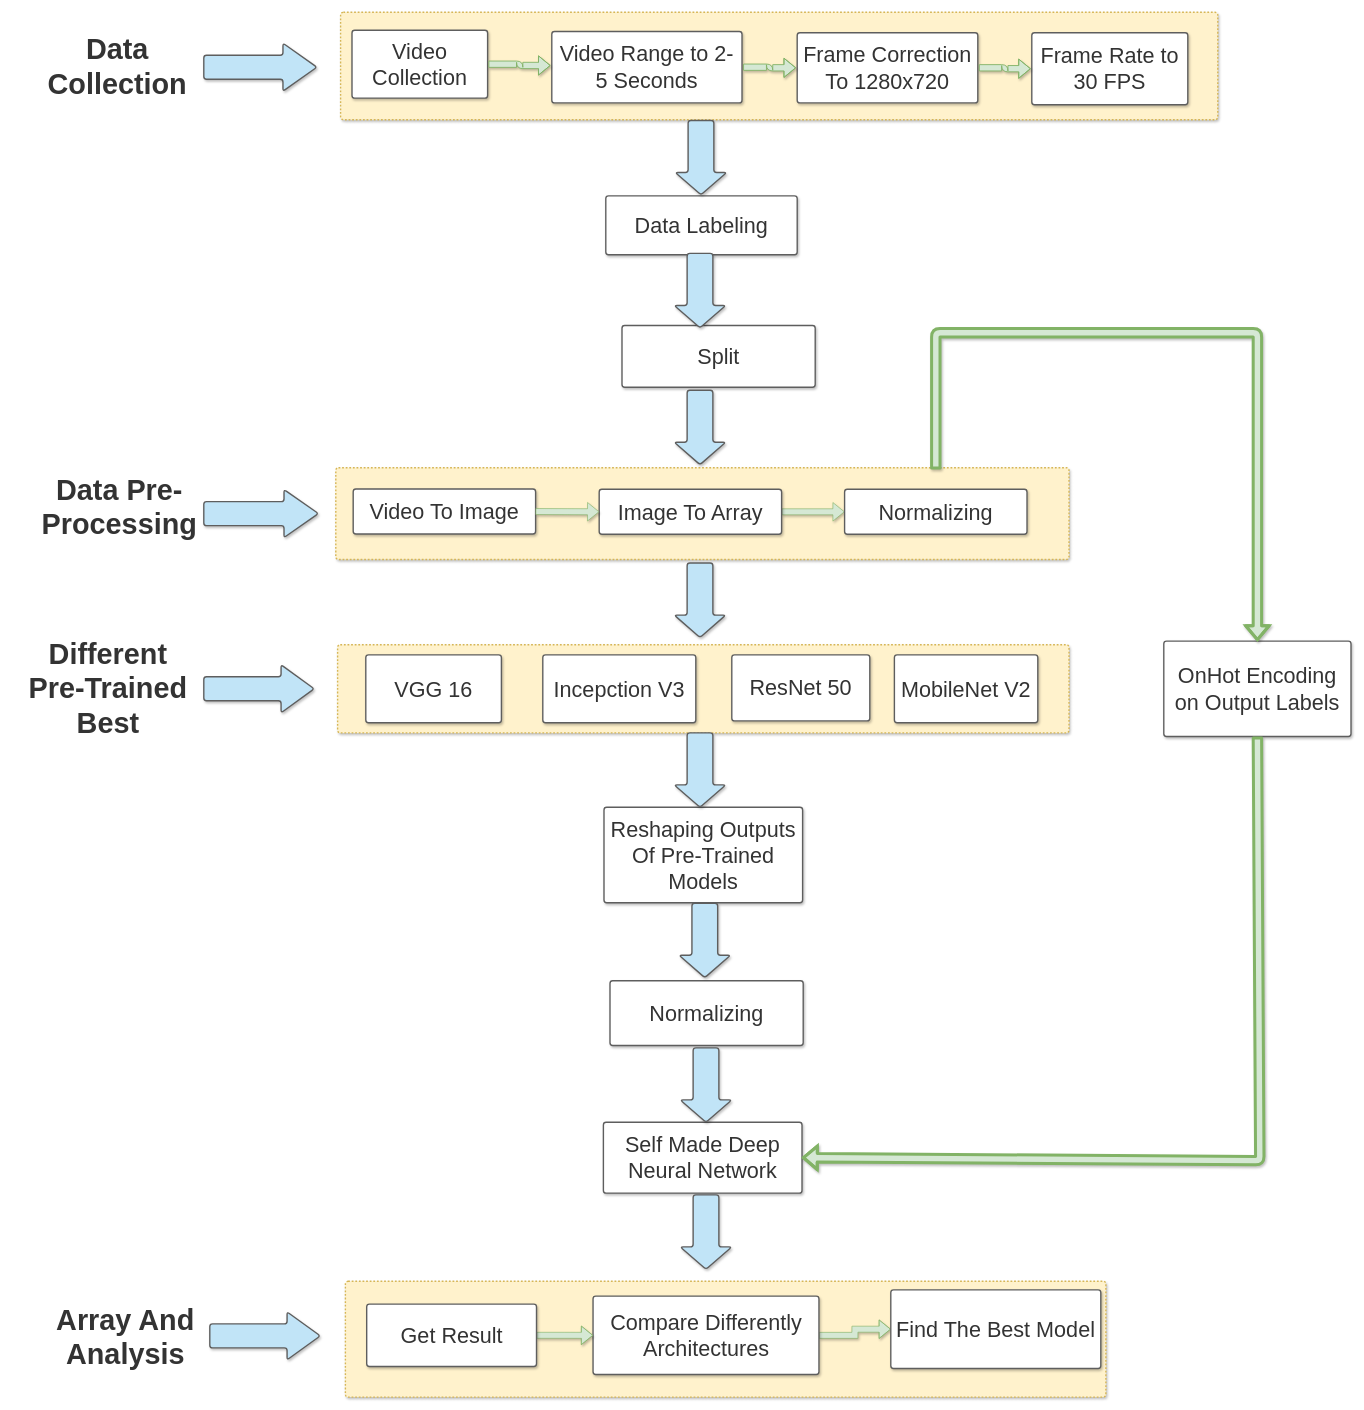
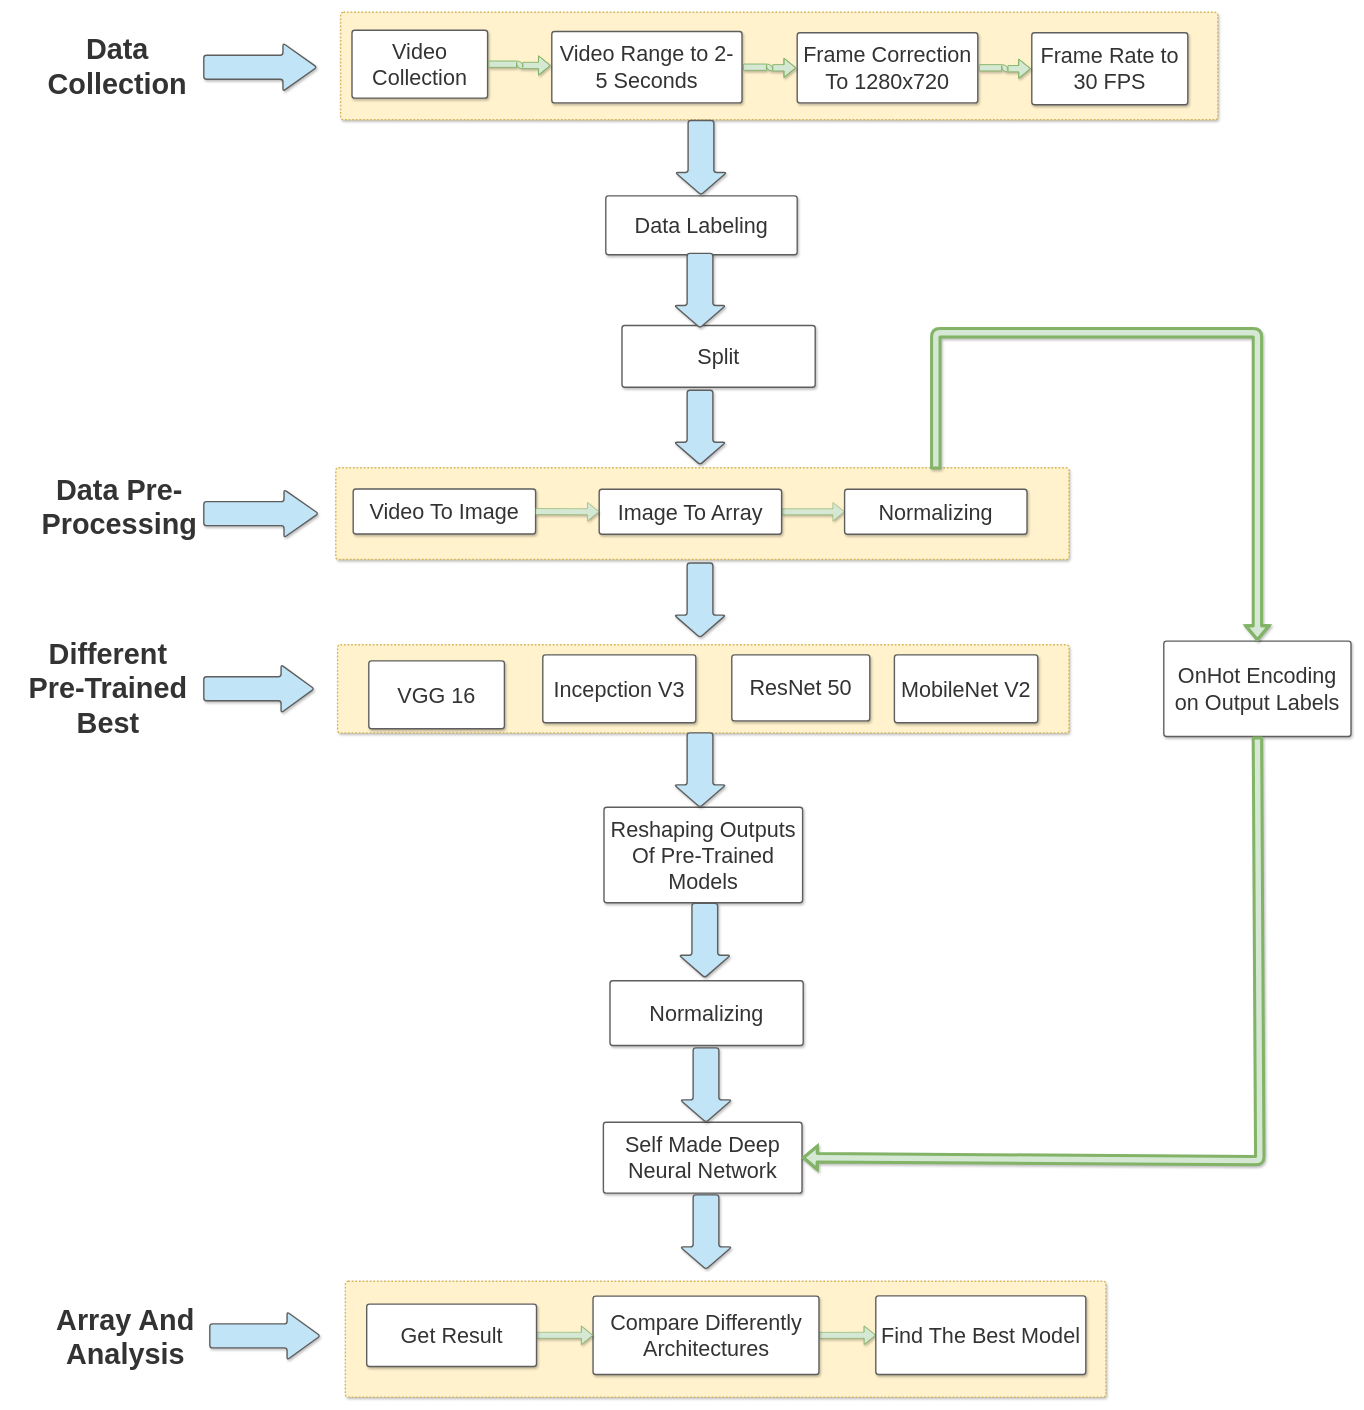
node "VGG 16": moved (434, 689) -> (437, 695)
node "Find The Best Model": moved (996, 1329) -> (981, 1335)
